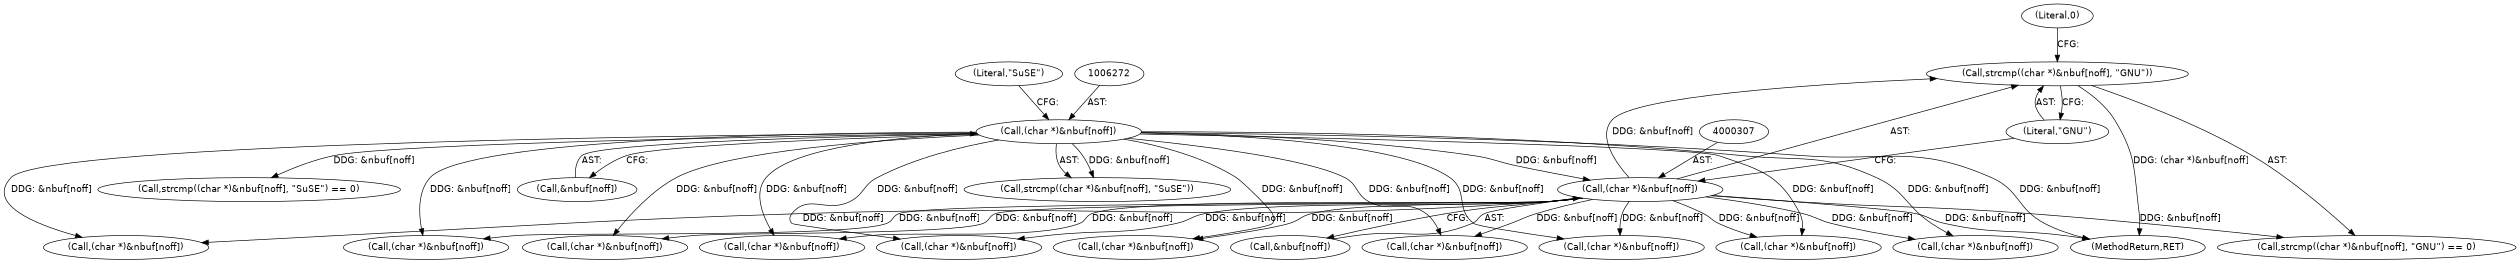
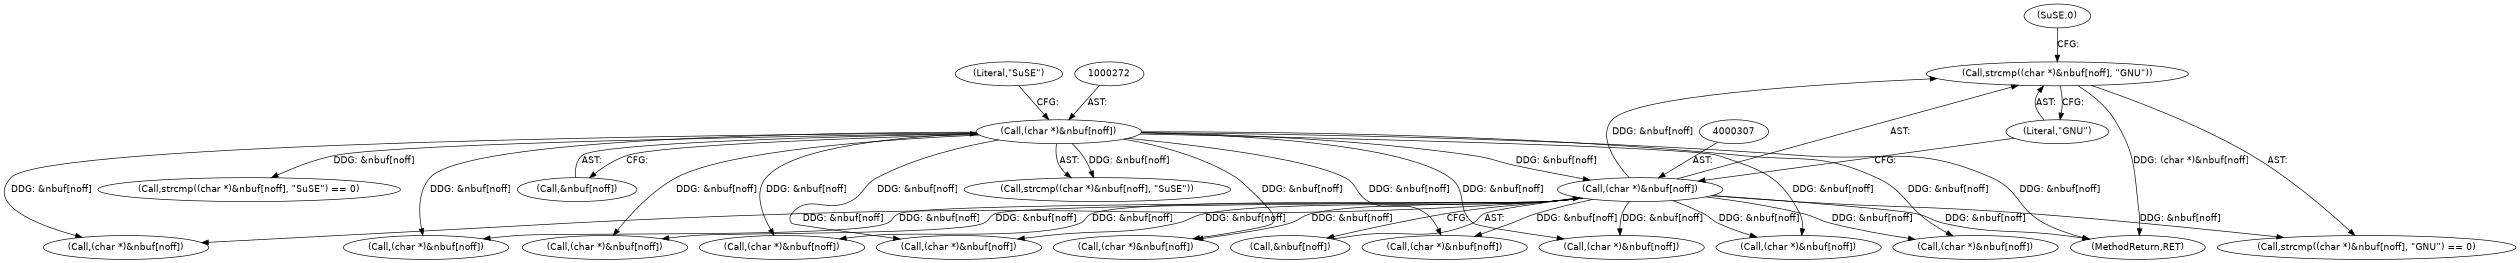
node "(Literal,0)": label "(Literal,0)" -> "(SuSE,0)"
node "1006272": label "1006272" -> "1000272"
